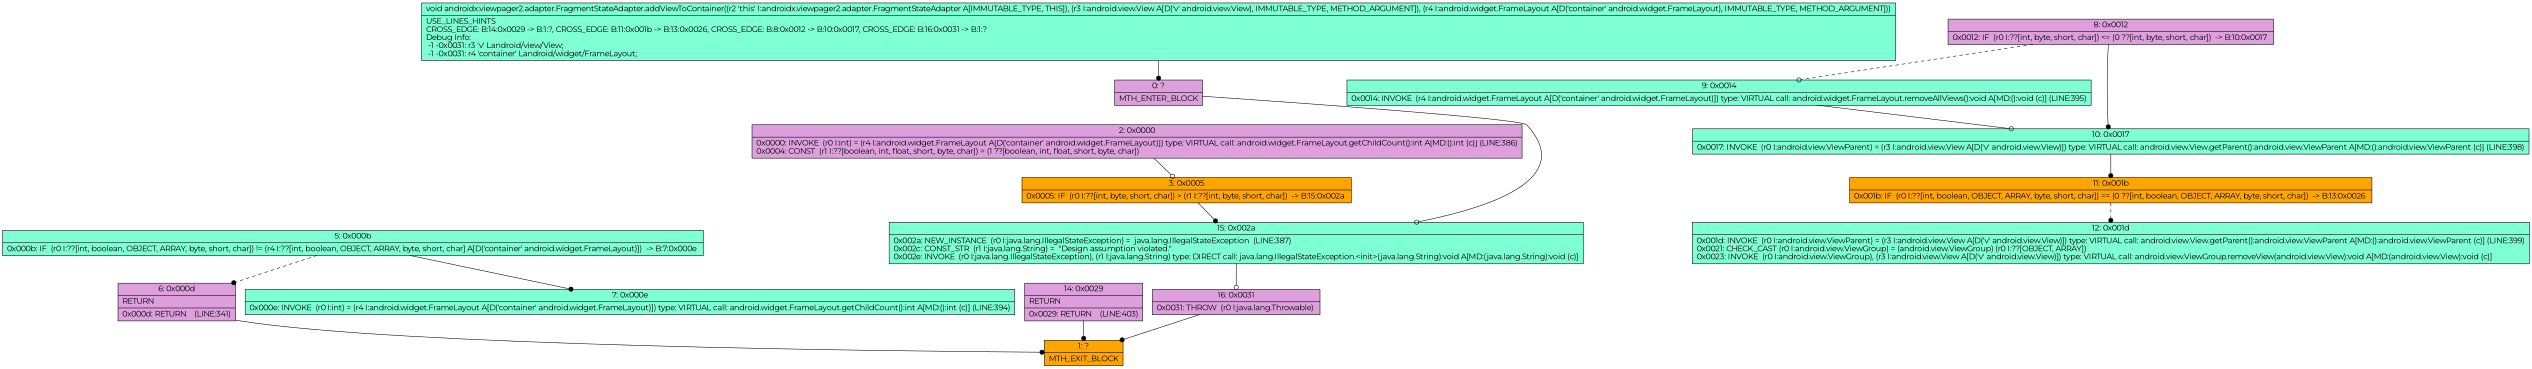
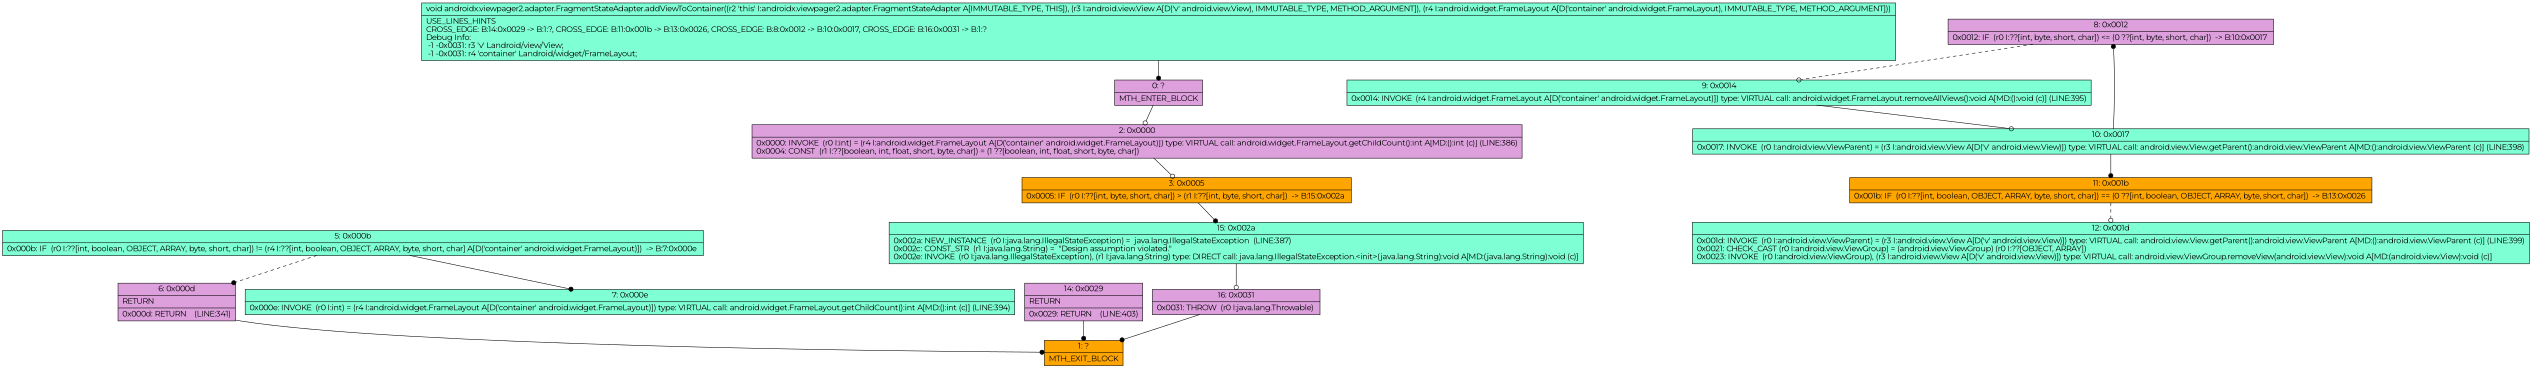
edge "8: 0x0012" -> "10: 0x0017": reversed
edge "0: ?" -> "15: 0x002a": now "0: ?" -> "2: 0x0000"
edge "11: 0x001b" -> "12: 0x001d": arrowhead dot -> odot
